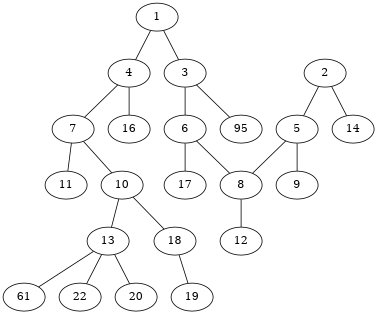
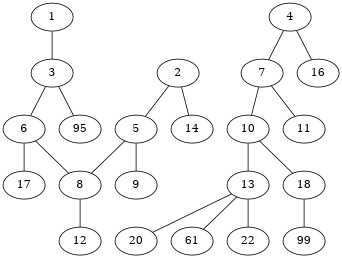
edge "1" -- "4": removed
node "19": label "19" -> "99"
